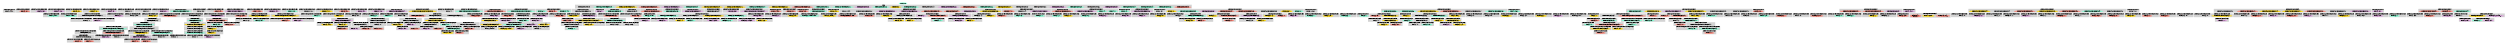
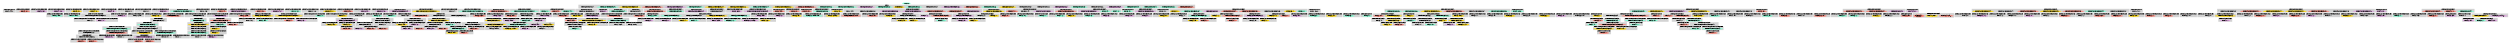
node "NT_EXPR_ASSIGNMENT_OPETATORS_2105": label "NT_EXPR_ASSIGNMENT_OPETATORS_2105" -> "NT_OPERATORS_ASSIGNMENT_OPETATORS_2105"
